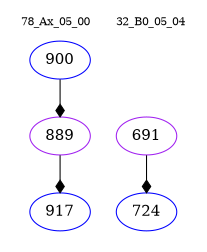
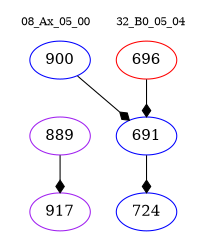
cluster "78_Ax_05_00": label "78_Ax_05_00" -> "08_Ax_05_00"
node "696": added
edge "900" -> "889": now "900" -> "691"
node "691": color purple -> blue
node "917": color blue -> purple
